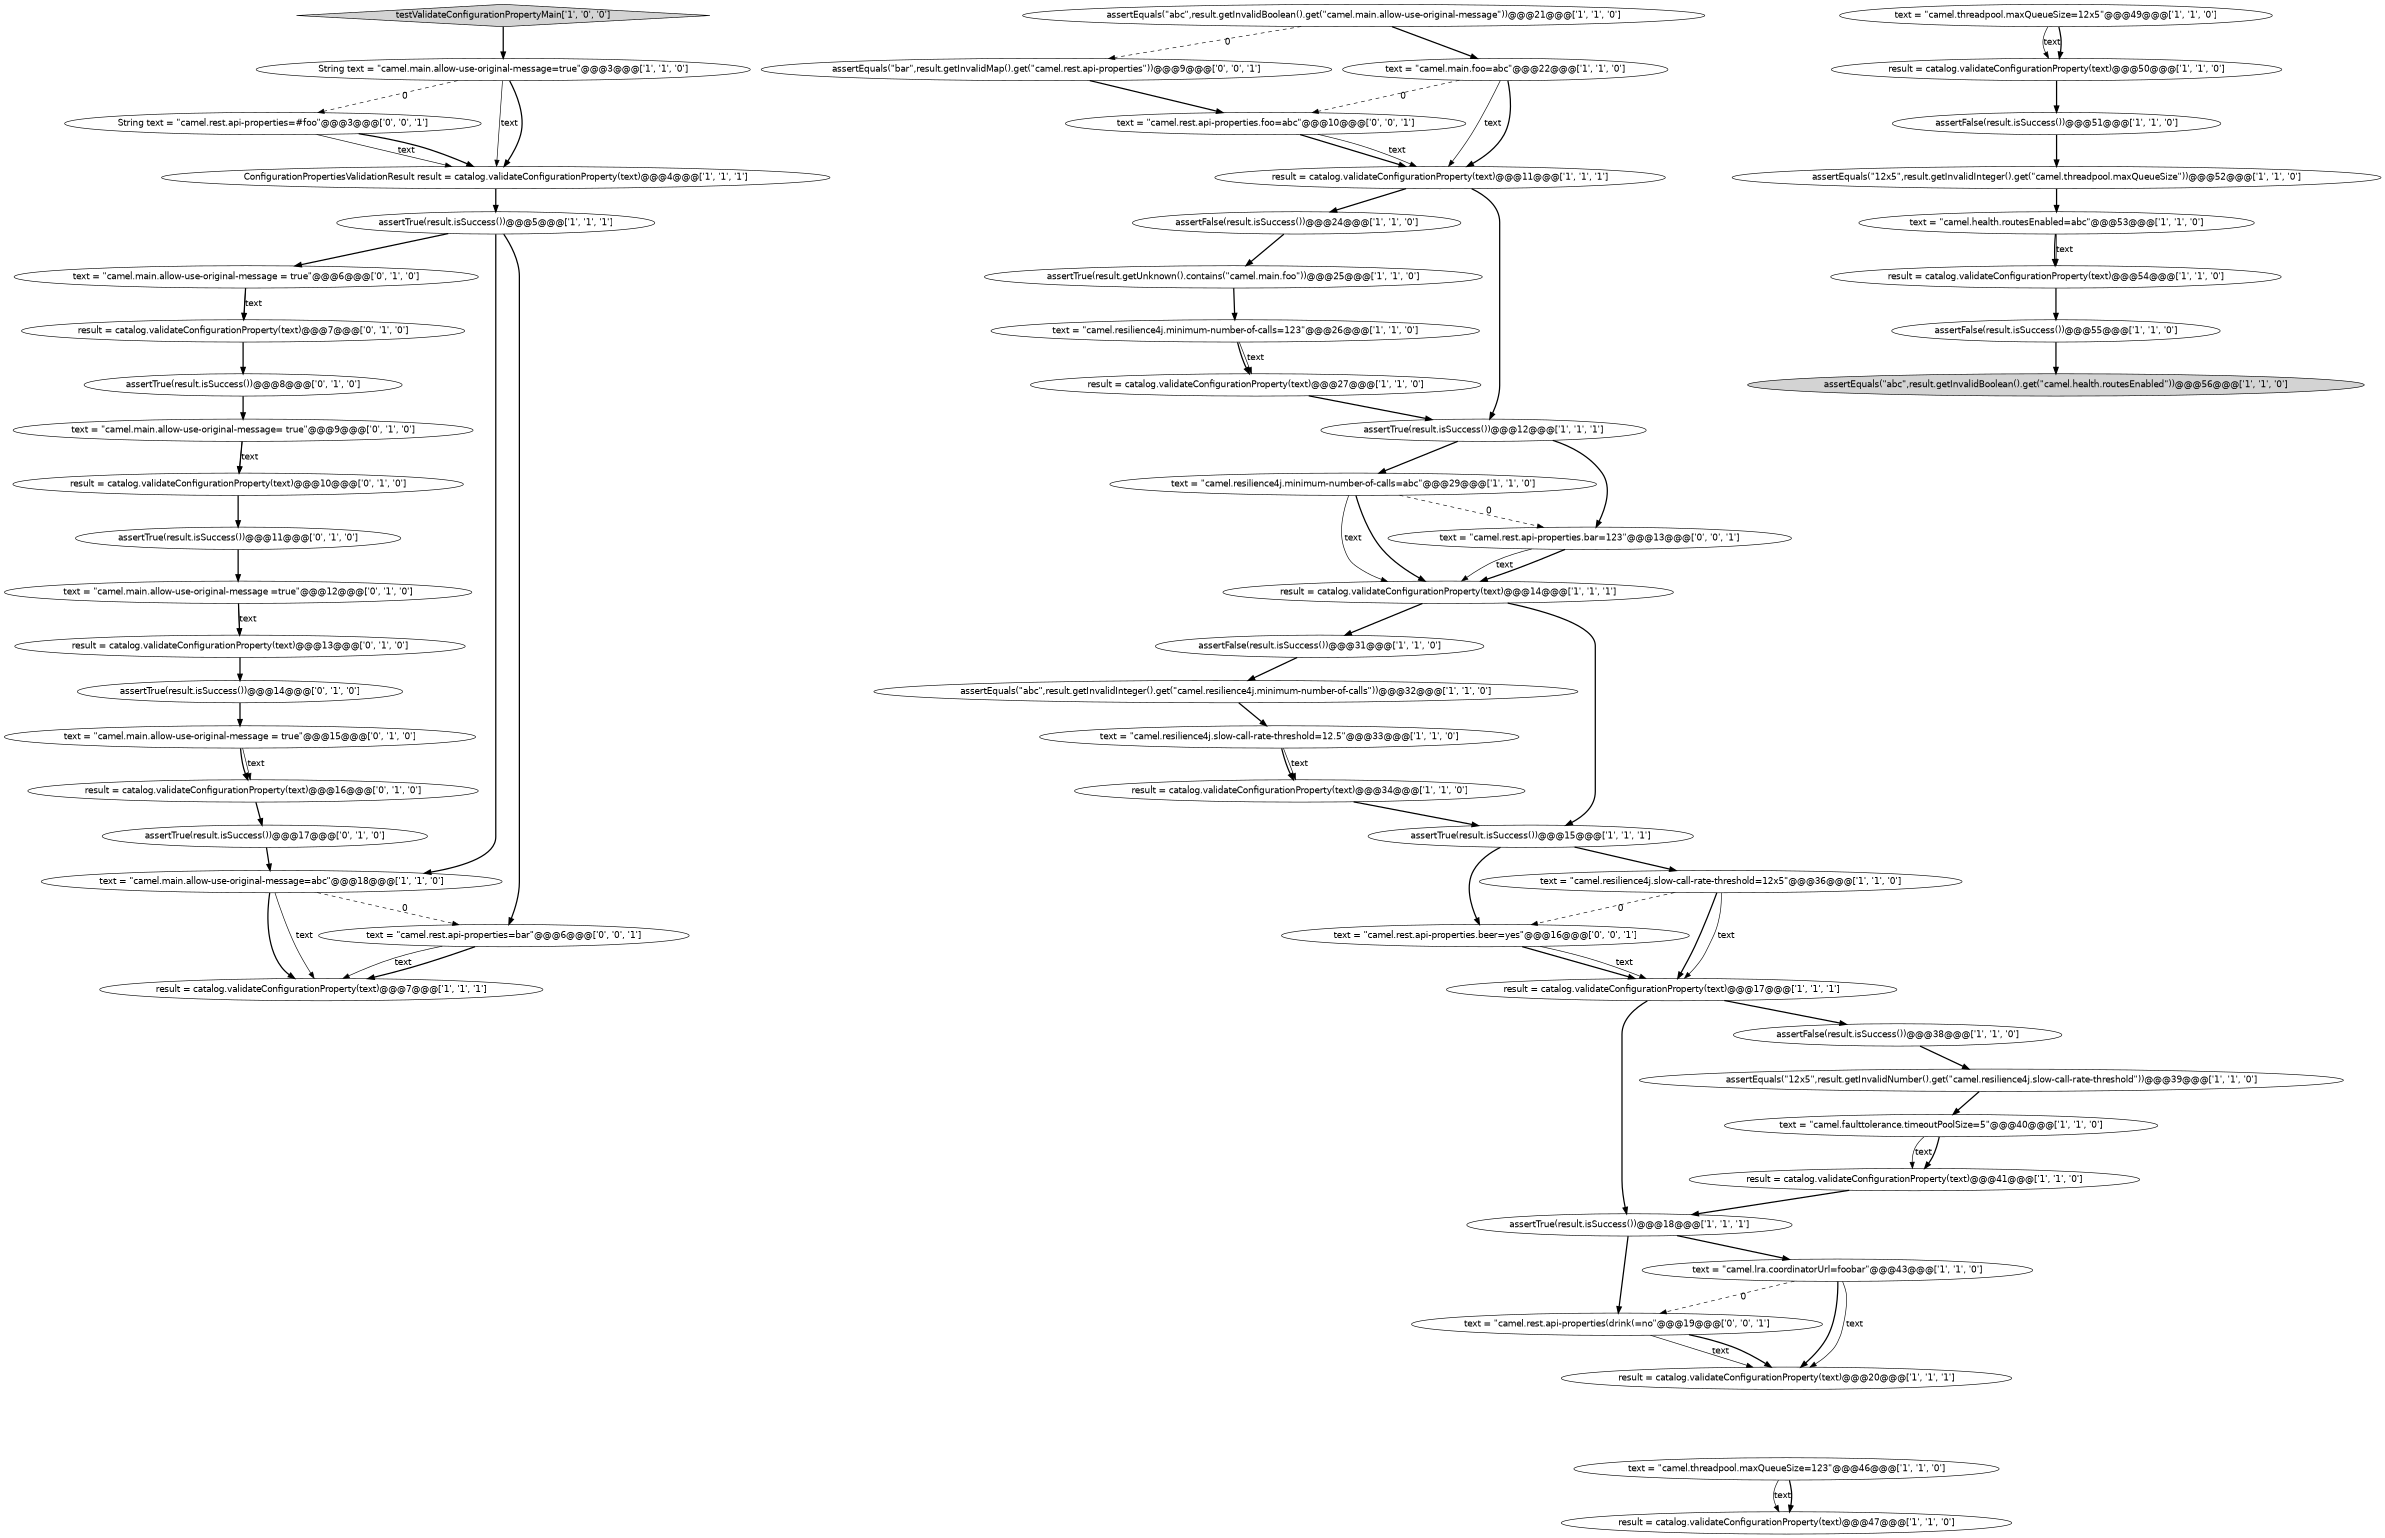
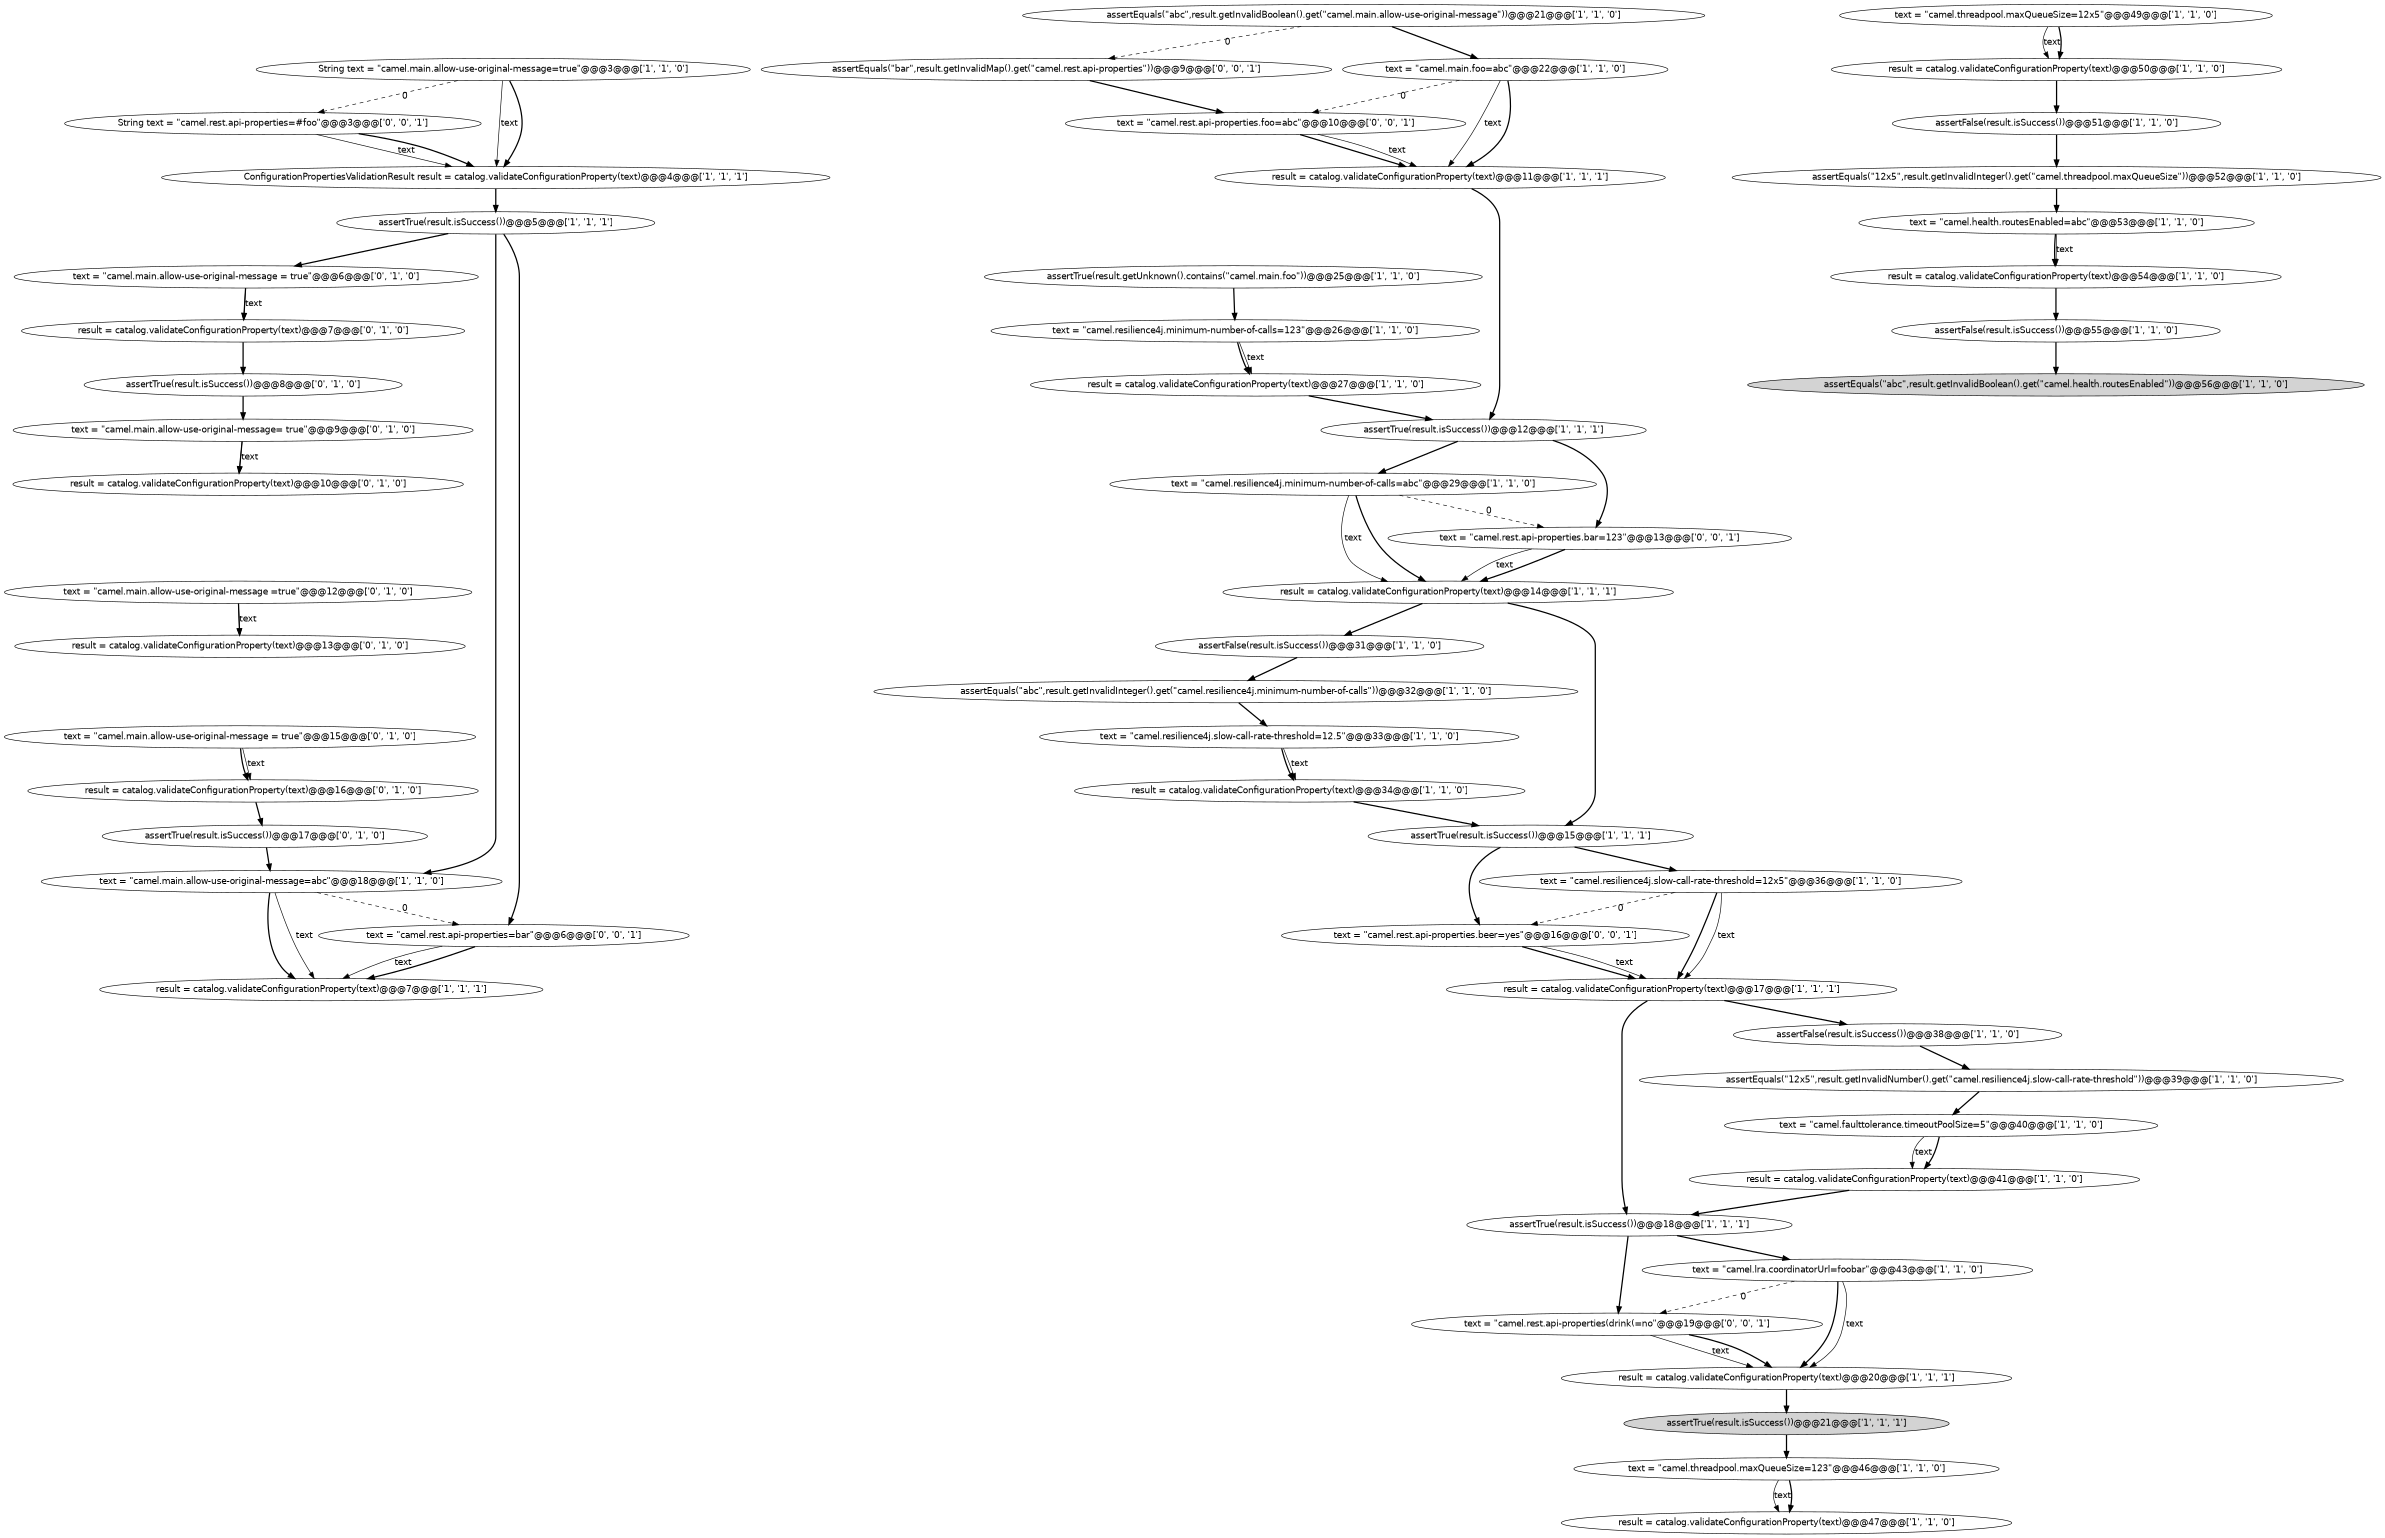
node "testValidateConfigurationPropertyMain['1', '0', '0']": removed
node "assertFalse(result.isSuccess())@@@24@@@['1', '1', '0']": removed
node "assertTrue(result.isSuccess())@@@11@@@['0', '1', '0']": removed
node "assertTrue(result.isSuccess())@@@14@@@['0', '1', '0']": removed
node "assertTrue(result.isSuccess())@@@21@@@['1', '1', '1']": added
